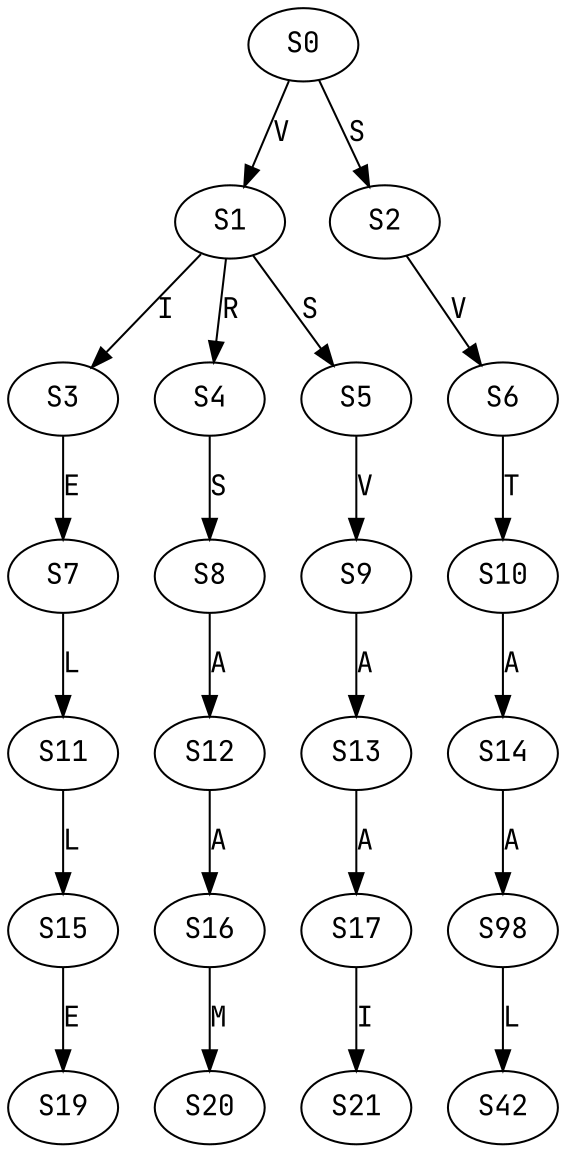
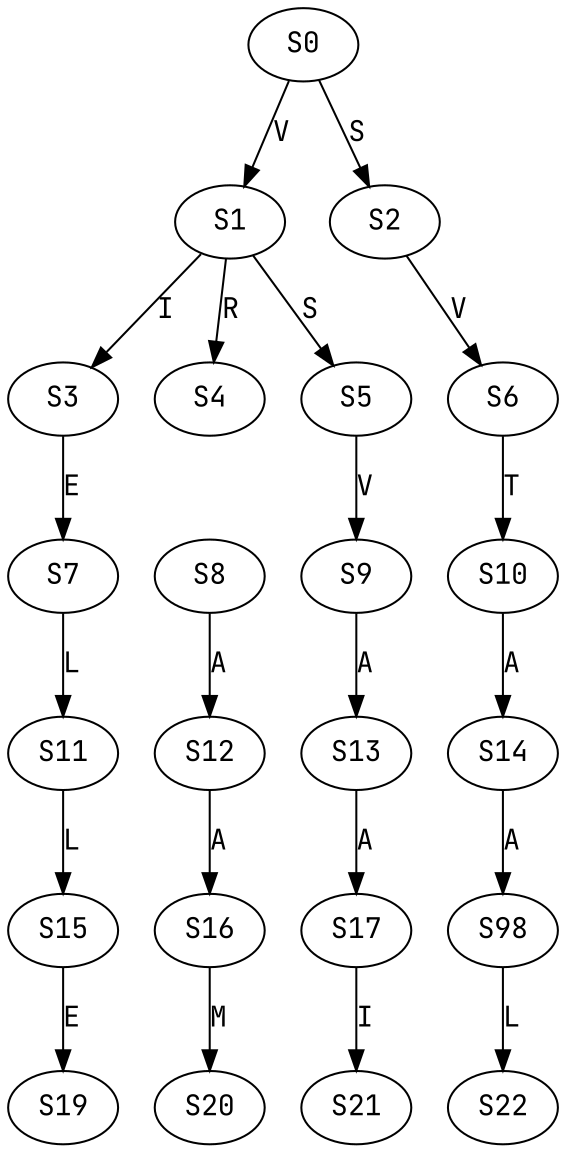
edge "S4" -> "S8": removed, label "S"
node "S42": label "S42" -> "S22"
